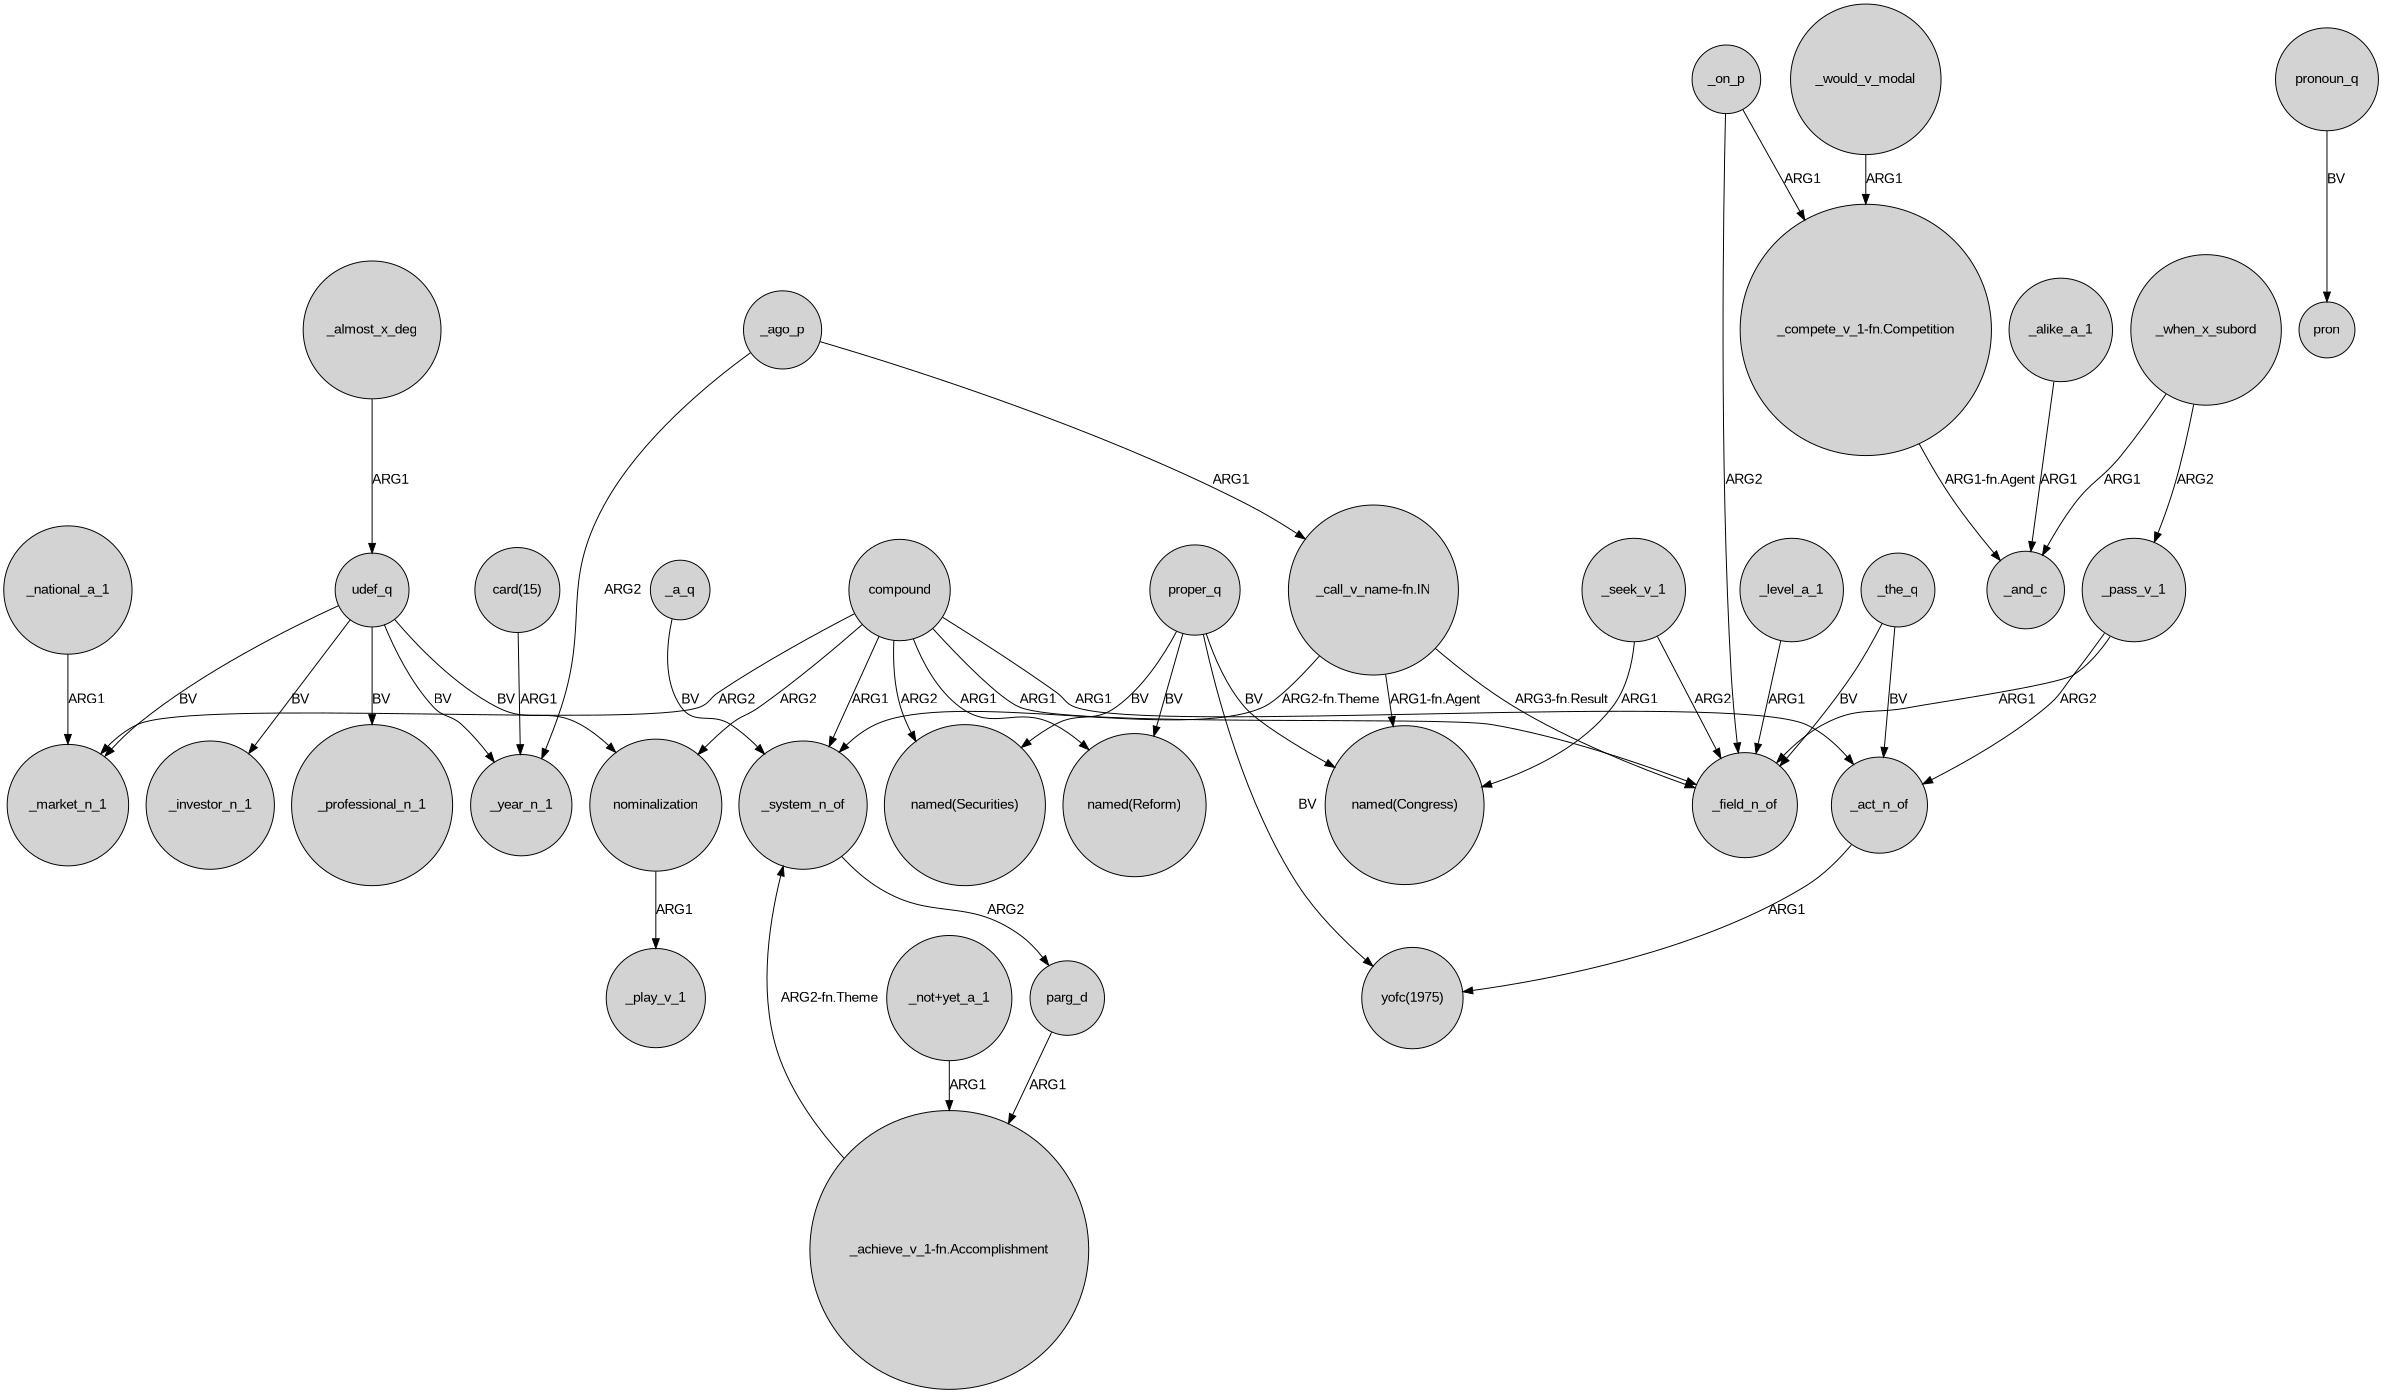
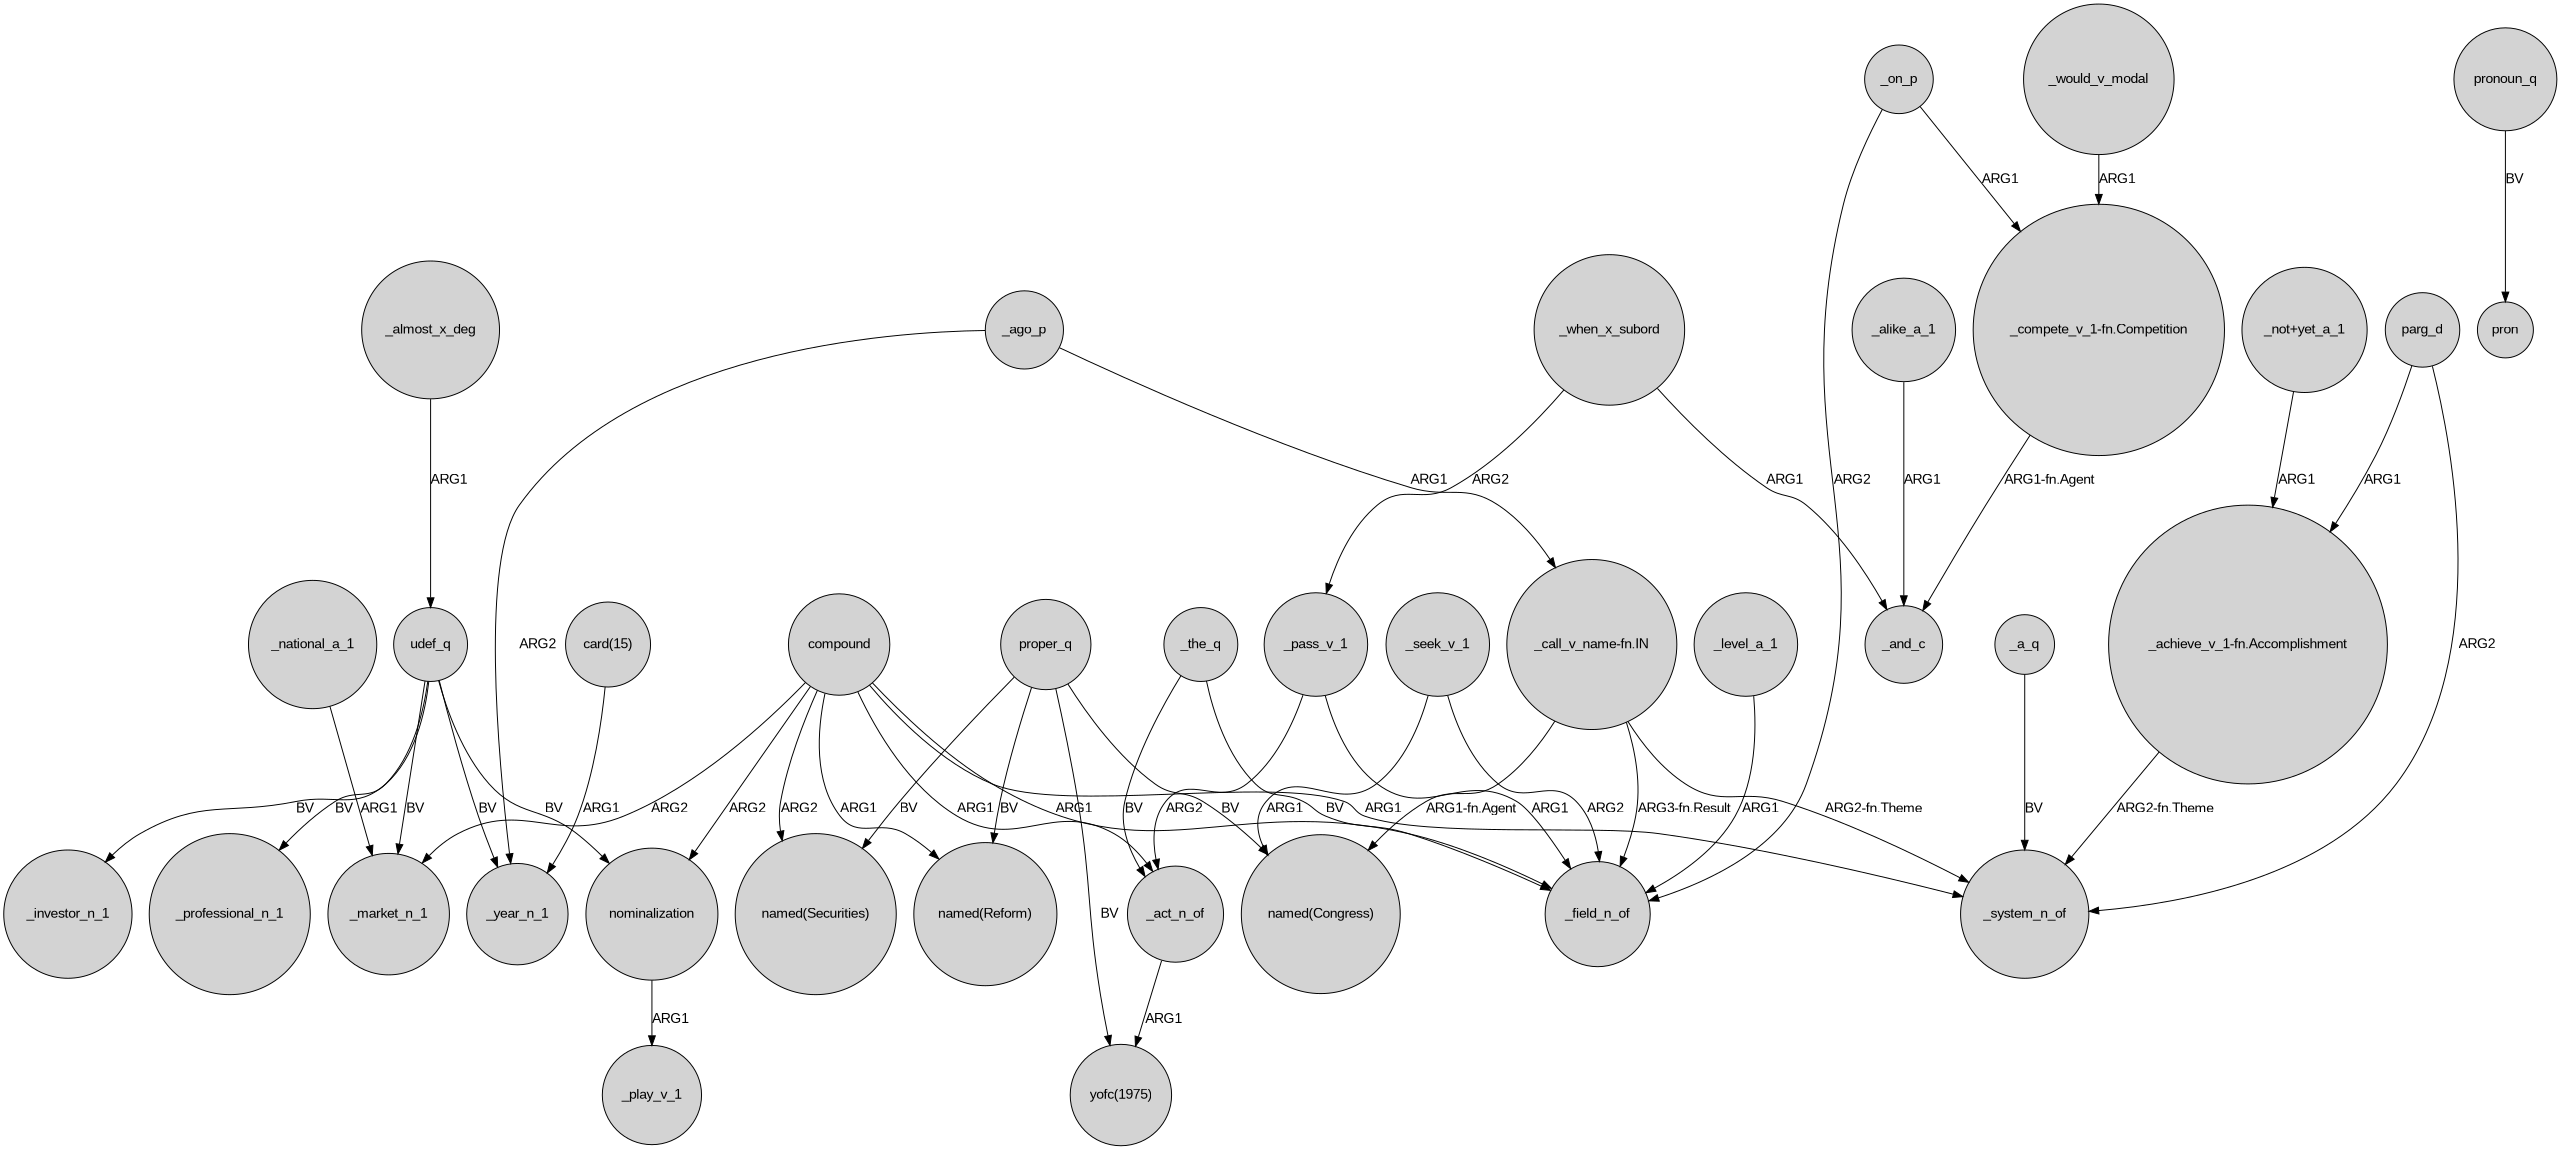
edge "_system_n_of" -> "parg_d": reversed
